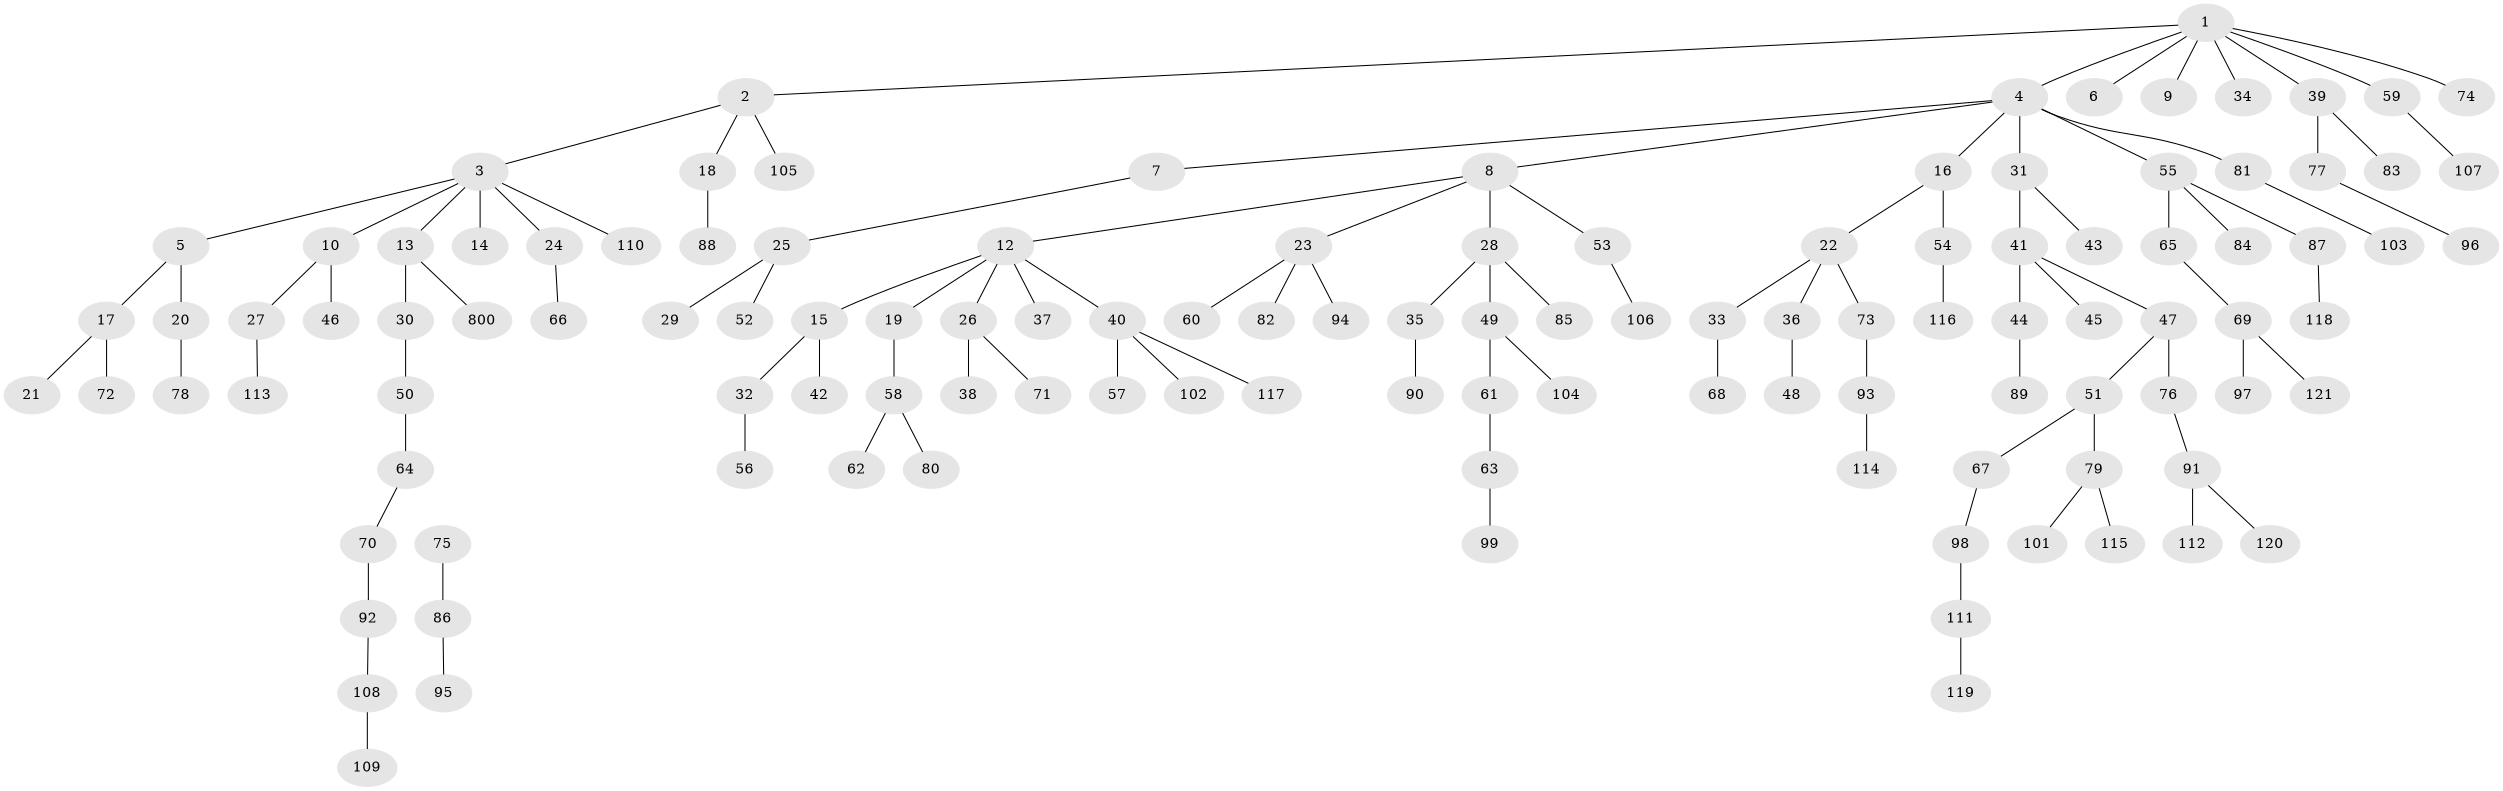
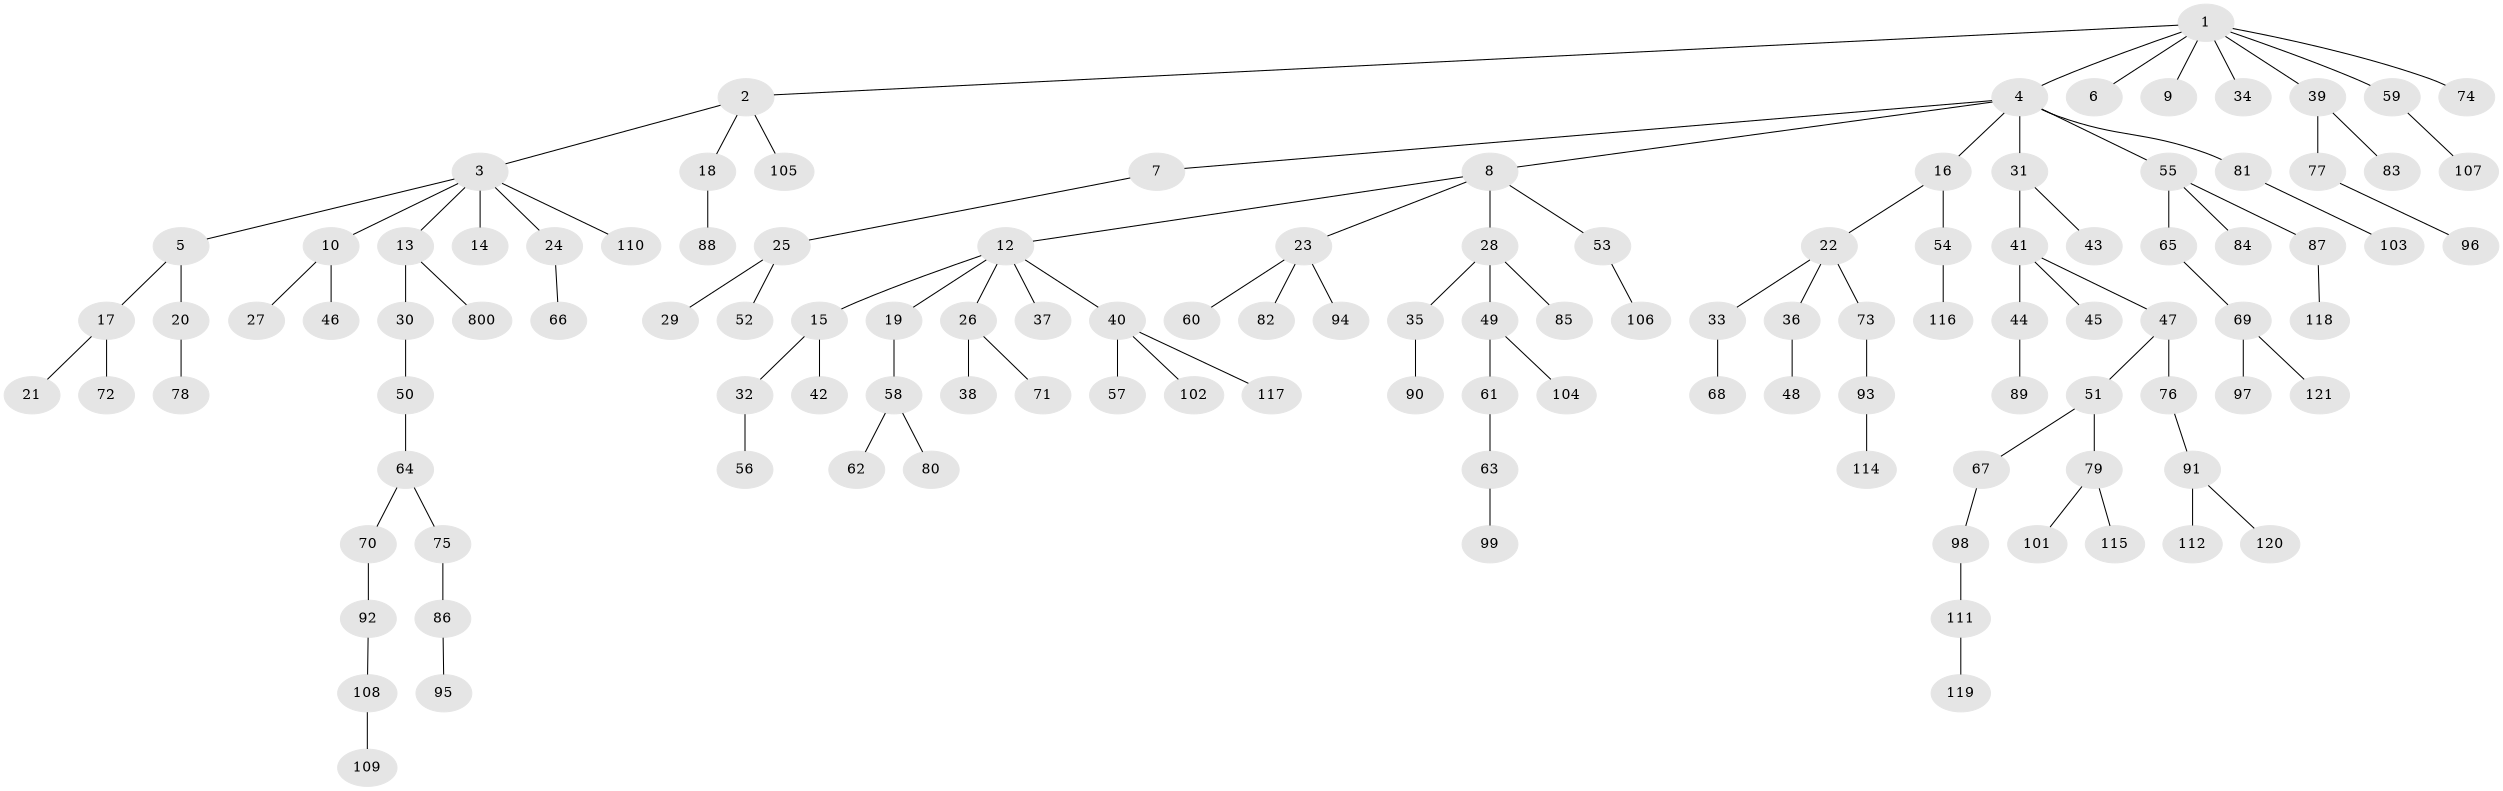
node "113": removed
edge "64" -- "75": added
